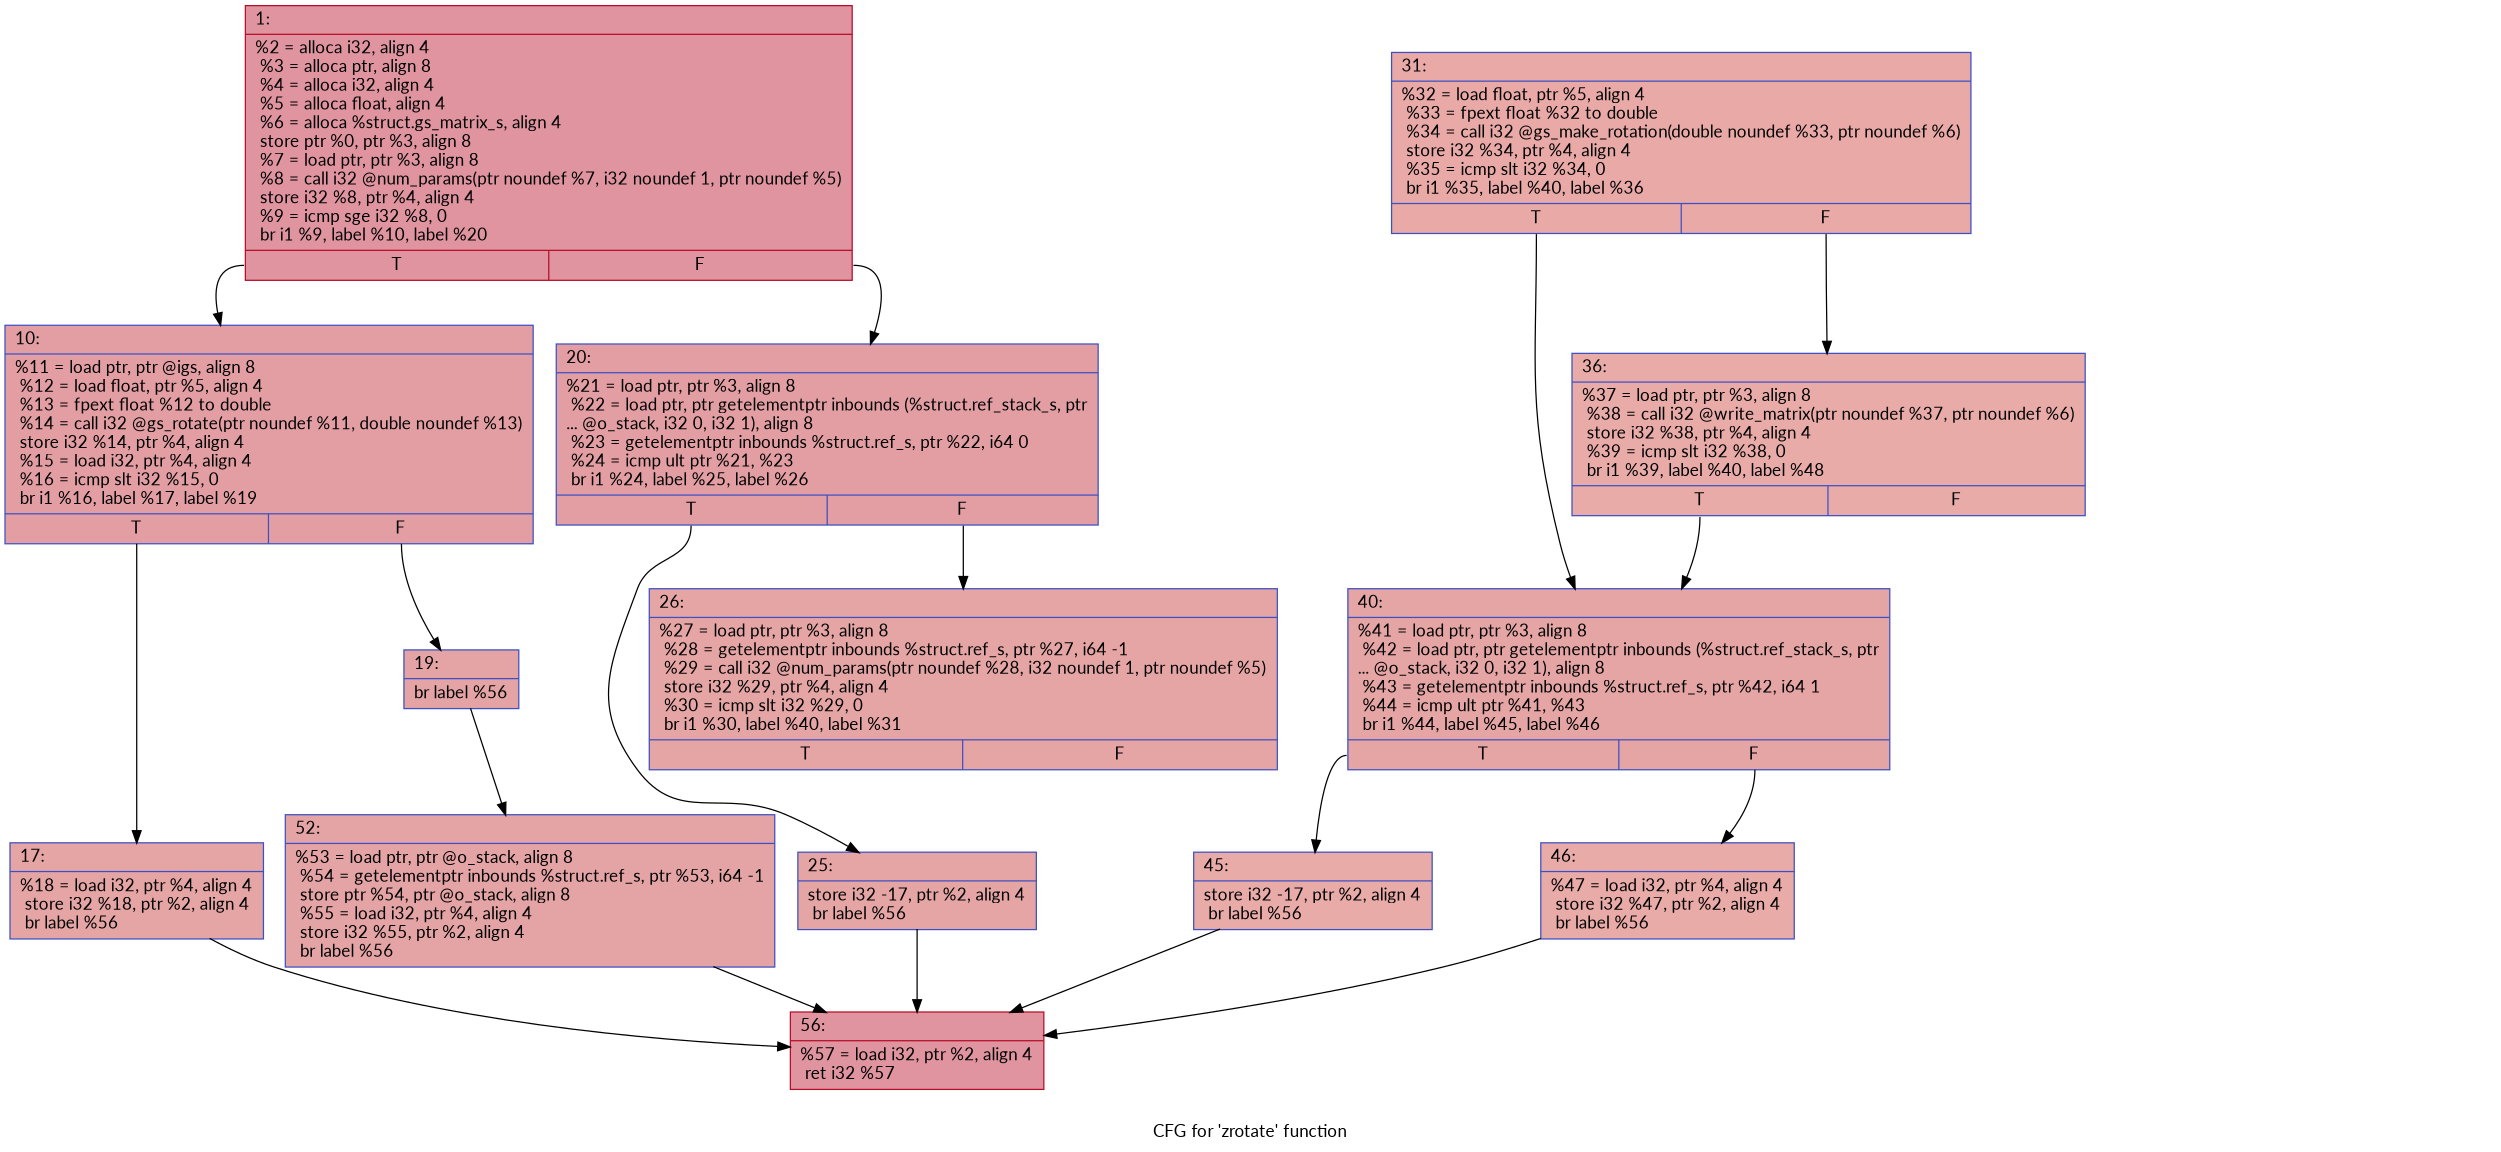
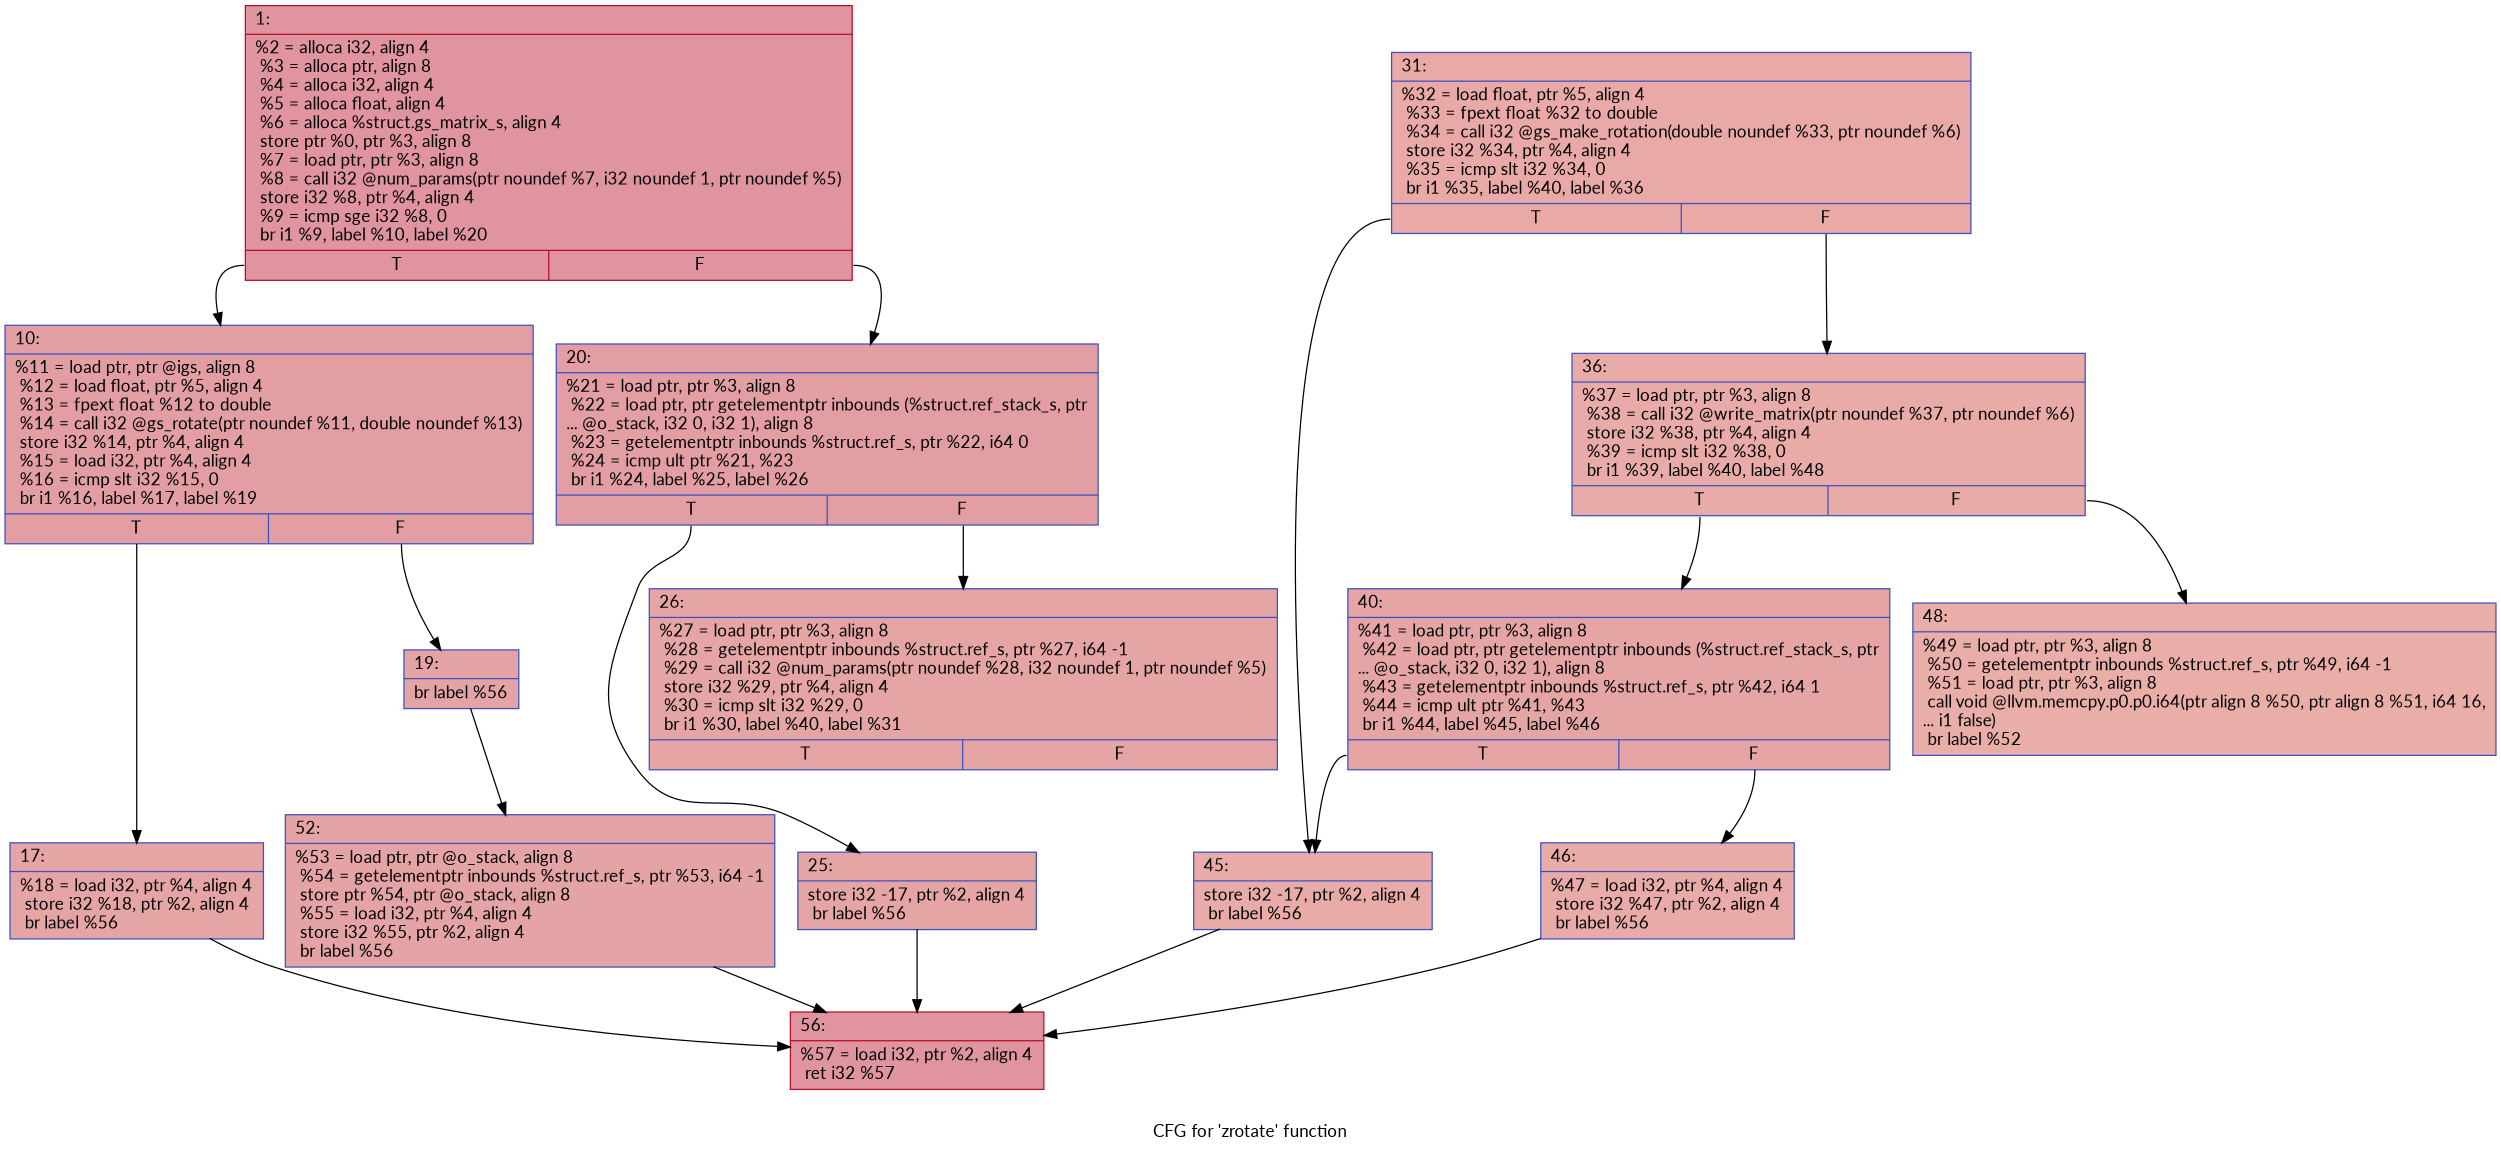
edge "31:" -> "40:": now "31:" -> "45:"
node "48:": added
